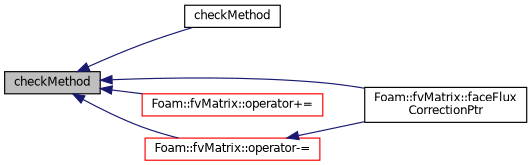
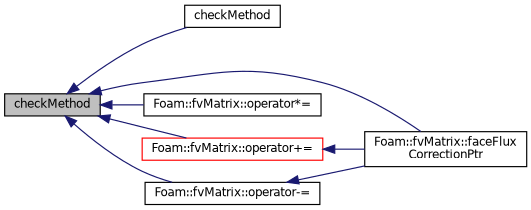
node "Foam::fvMatrix::operator*=": added
node "Foam::fvMatrix::operator-=": color red -> black
edge "Foam::fvMatrix::faceFlux CorrectionPtr" -> "Foam::fvMatrix::operator+=": added
